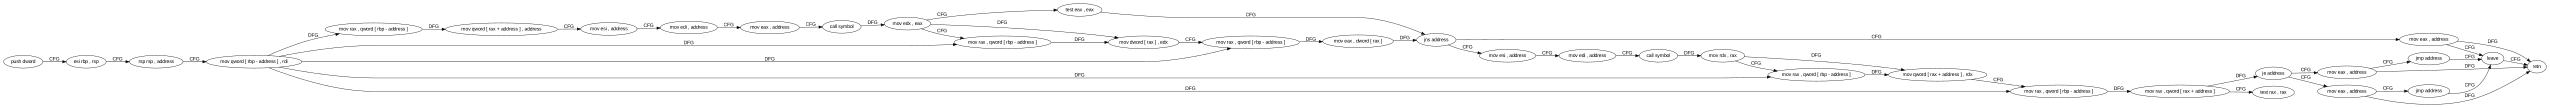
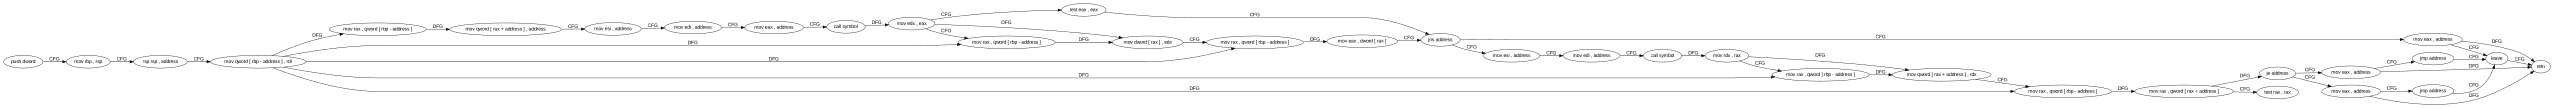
edge "mov eax , dword [ rax ]" -> "jns address": label "DFG" -> "CFG"
node "esi rbp , rsp": label "esi rbp , rsp" -> "mov rbp , rsp"
